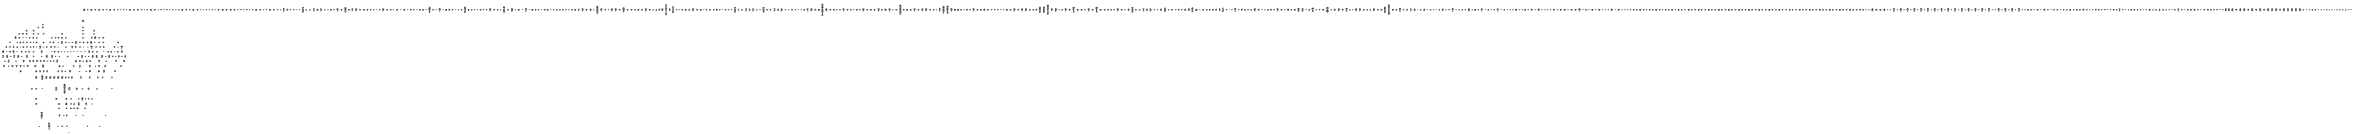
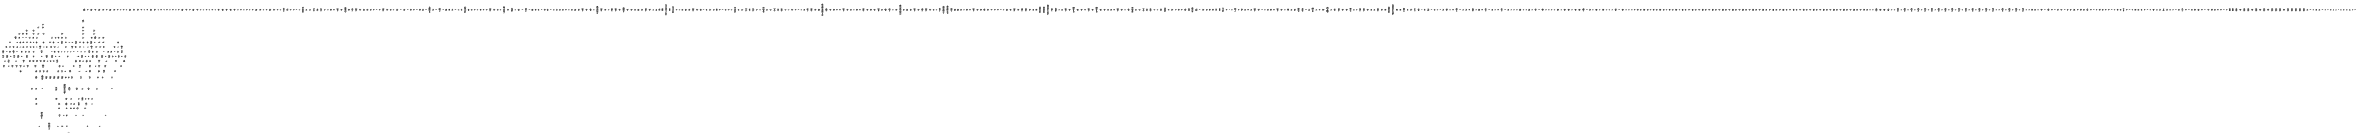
node "# 0x262d JUMPDEST PUSHX MemData MLOAD SUB REVERT": added
